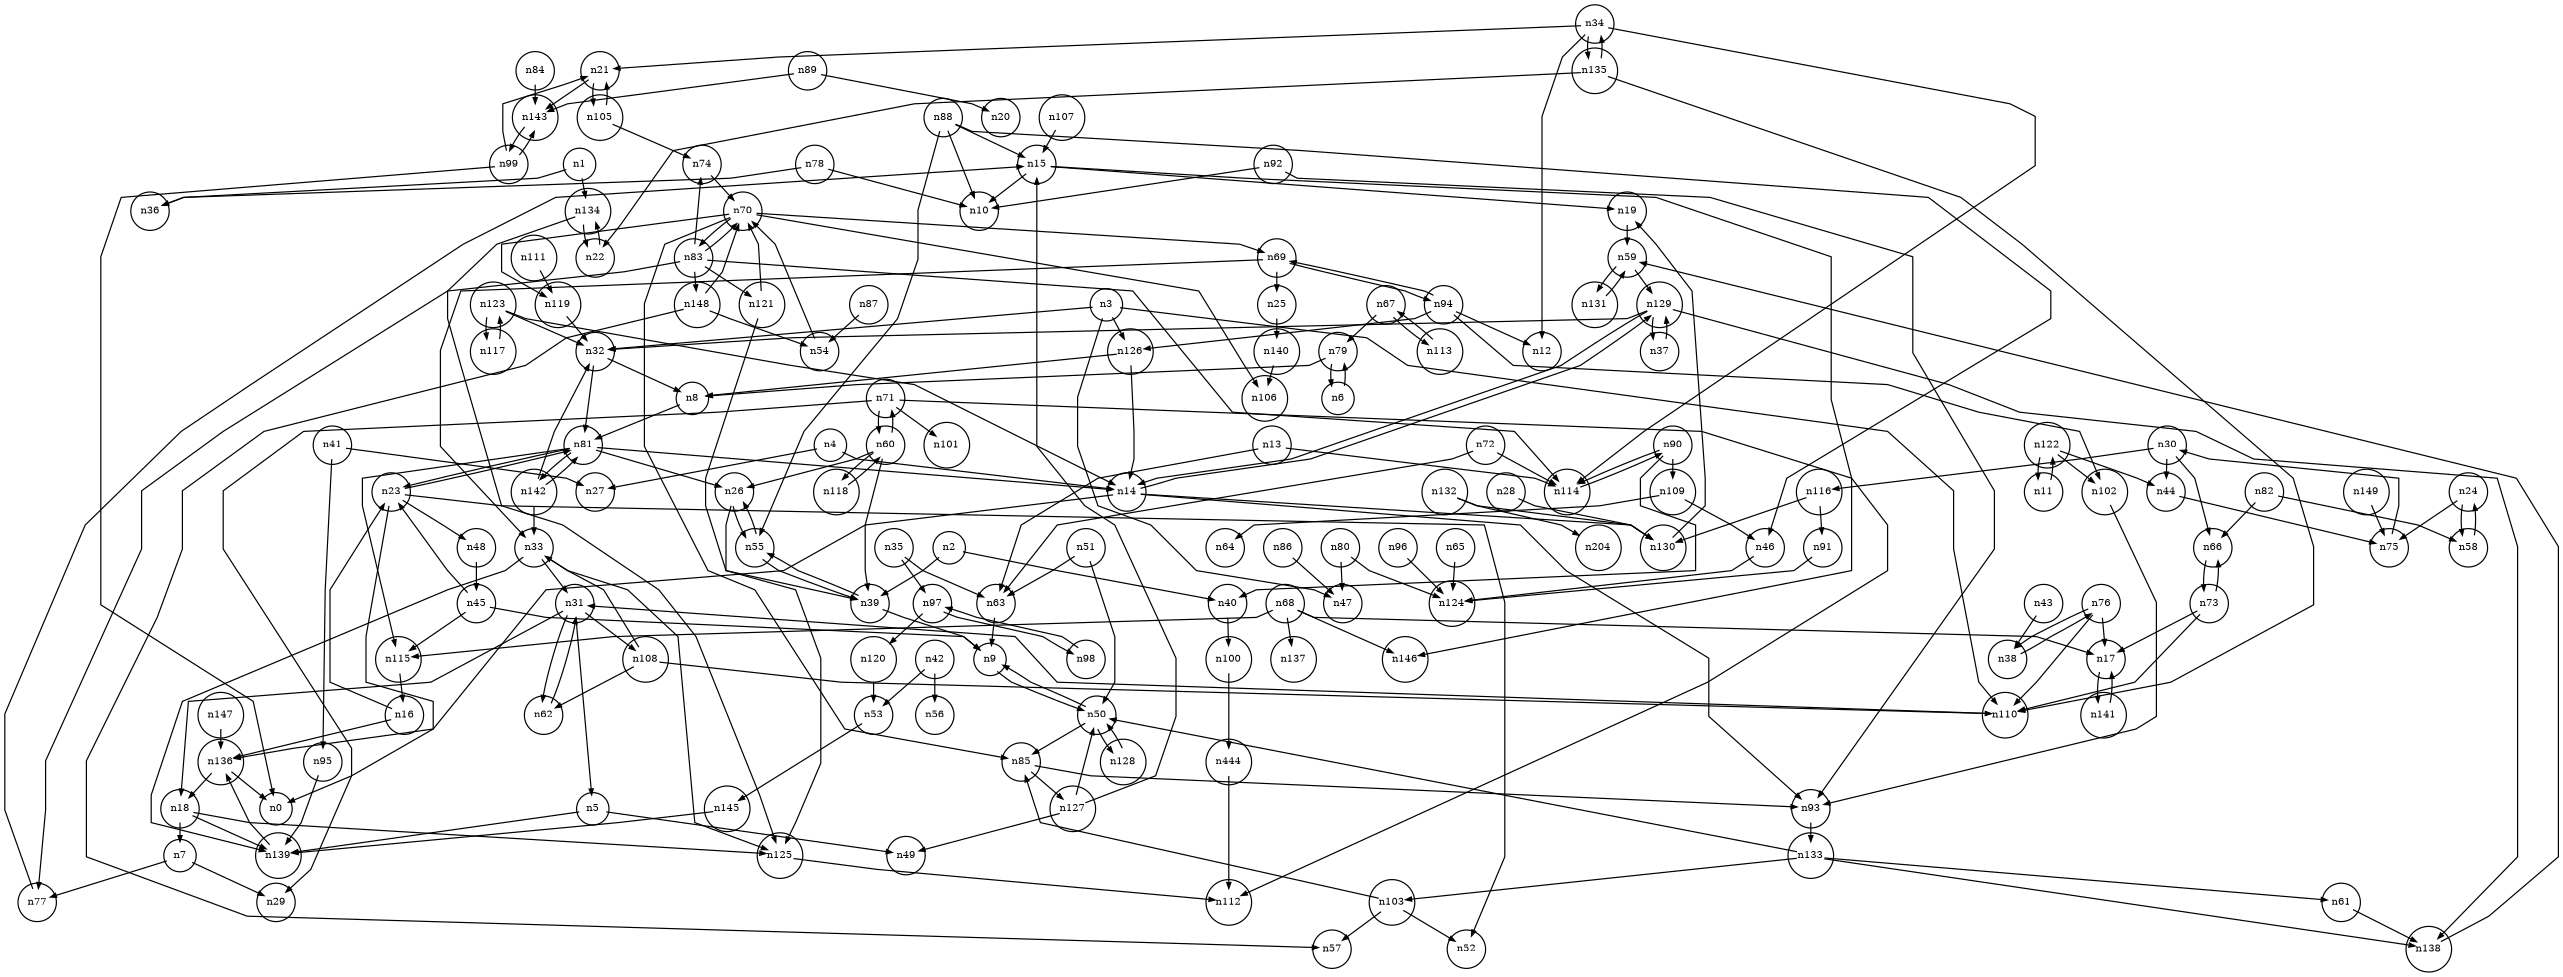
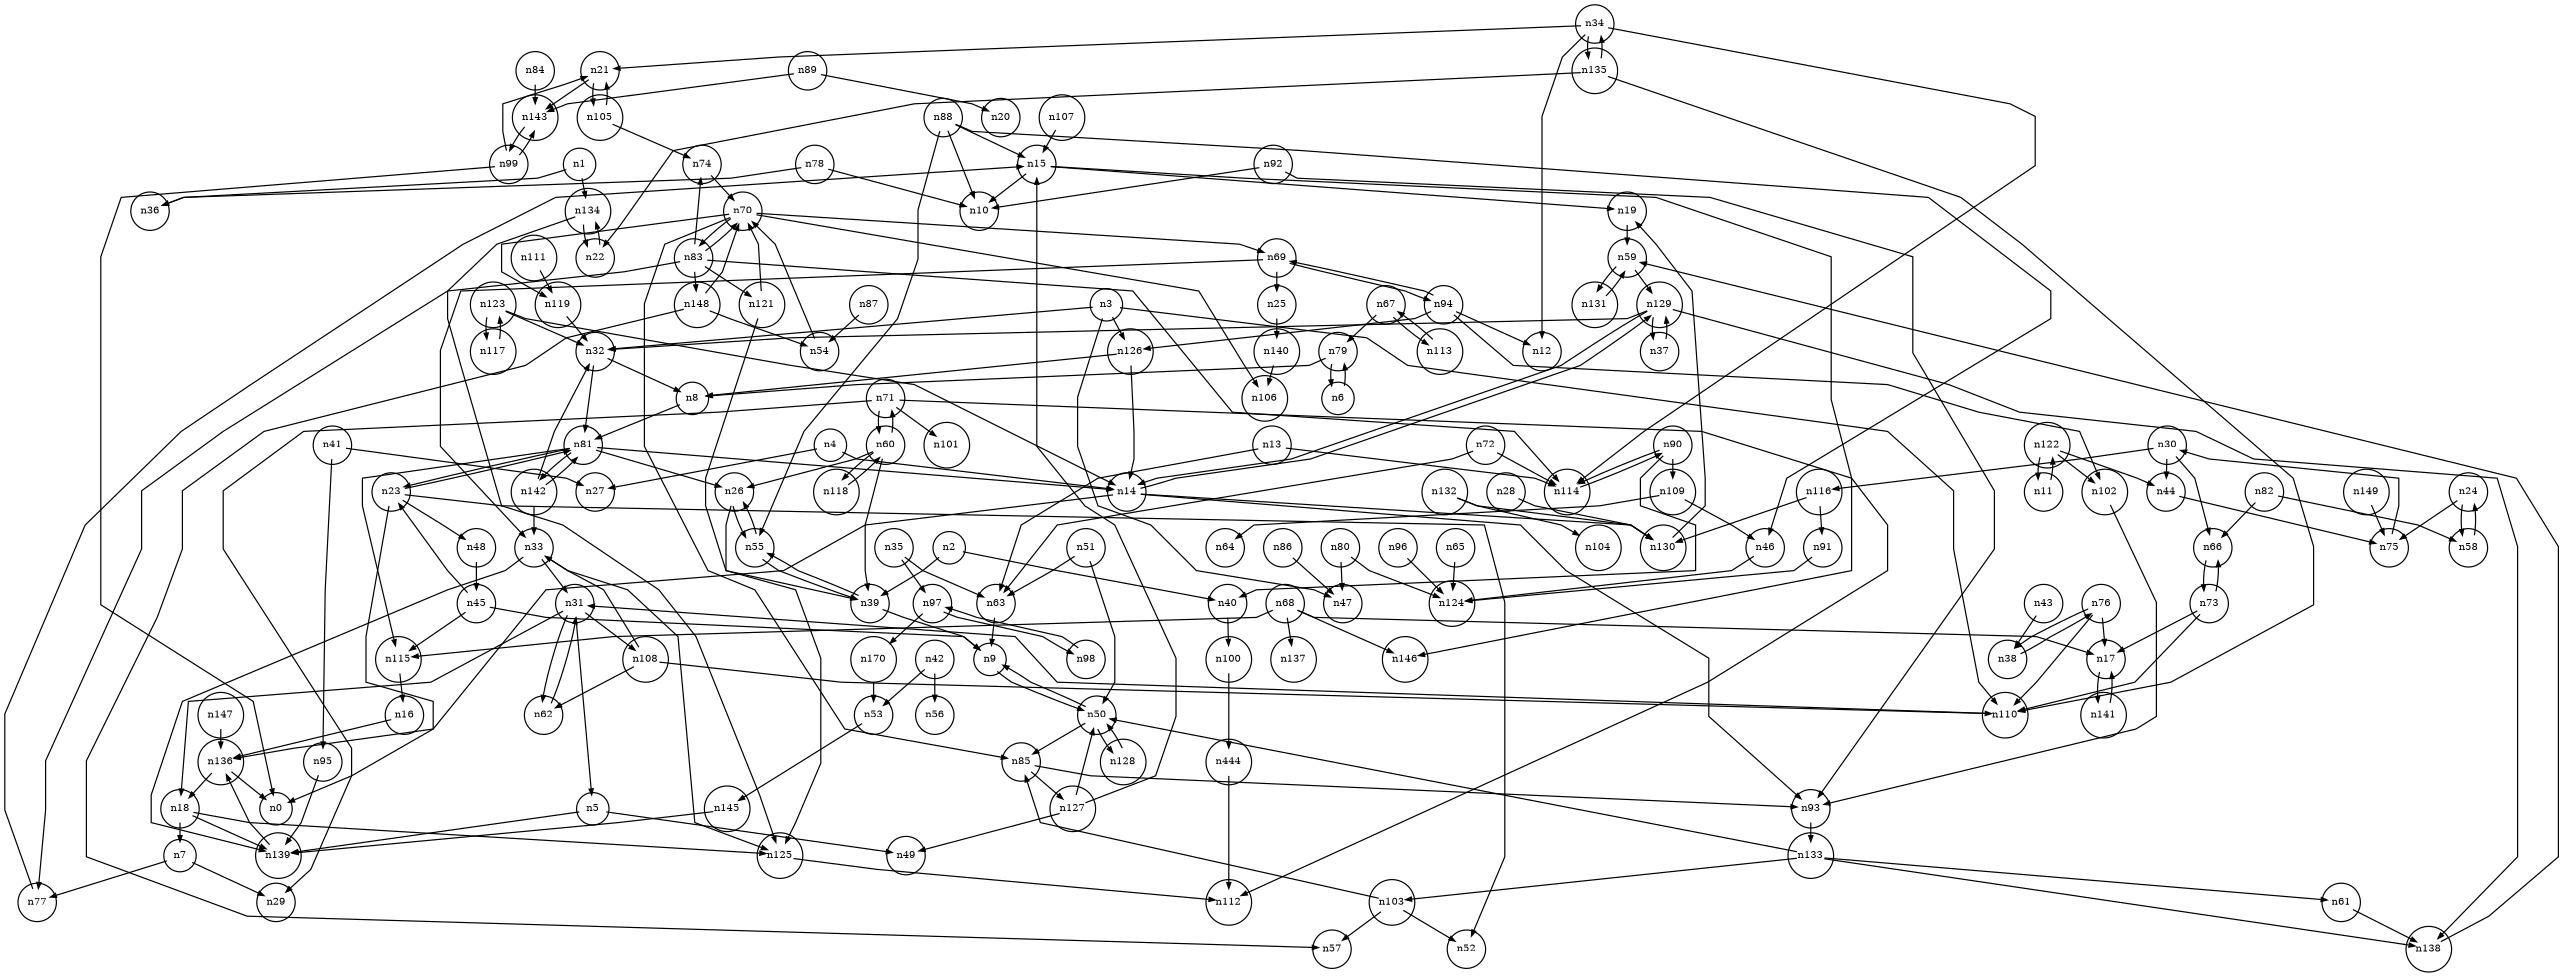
node "n204": label "n204" -> "n104"
edge "n16" -> "n23": removed
node "n120": label "n120" -> "n170"
